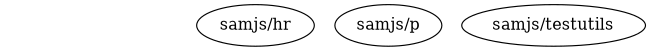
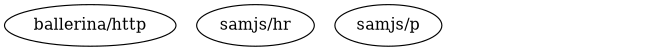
node "ballerina/http": added
node "samjs/testutils": removed
